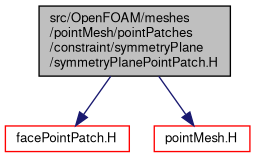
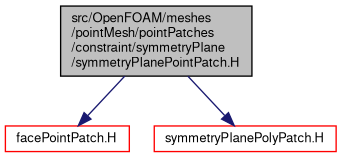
node "pointMesh.H": label "pointMesh.H" -> "symmetryPlanePolyPatch.H"
